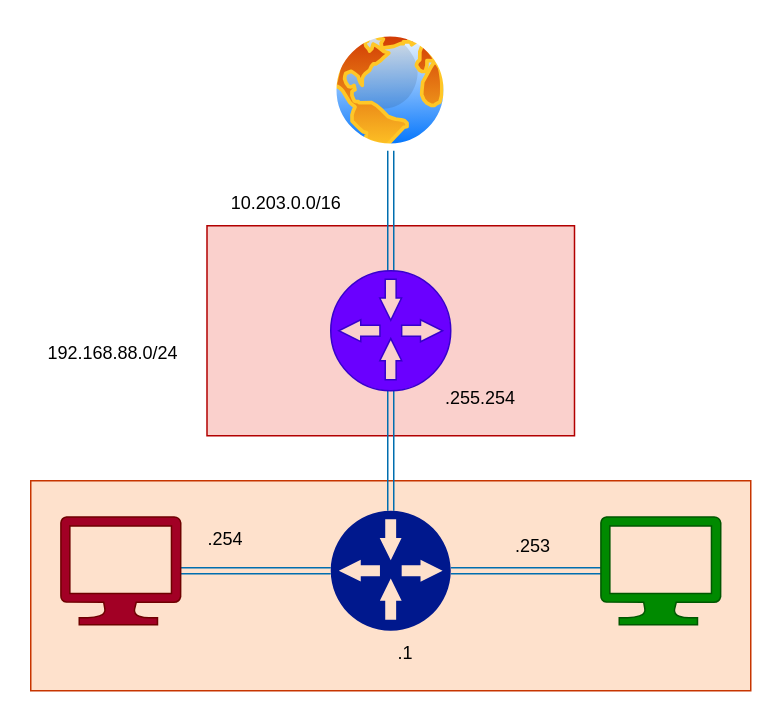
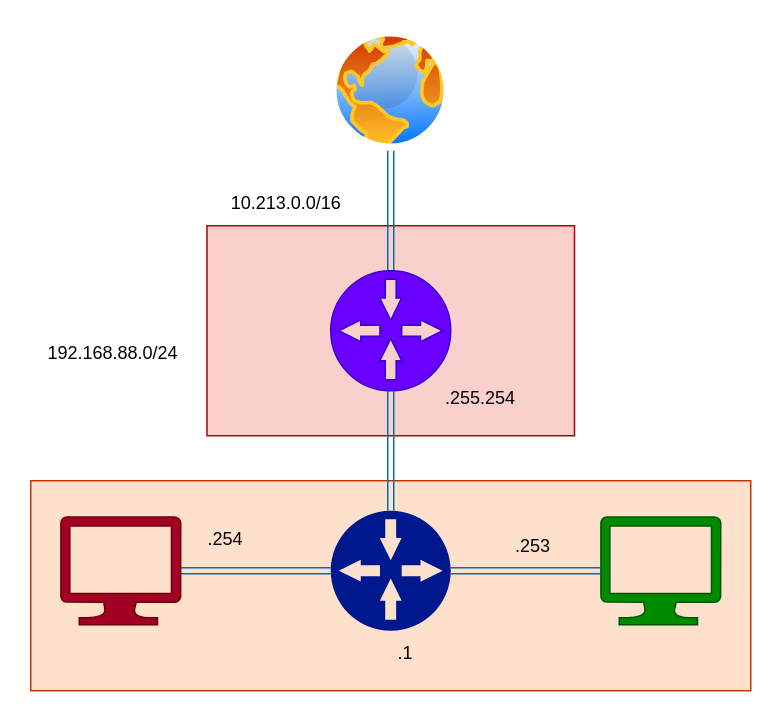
node "10.203.0.0/16": label "10.203.0.0/16" -> "10.213.0.0/16"
